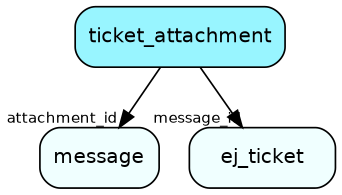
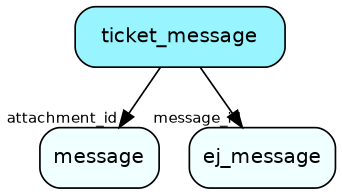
node "ticket_attachment": label "ticket_attachment" -> "ticket_message"
node "ej_ticket": label "ej_ticket" -> "ej_message"
